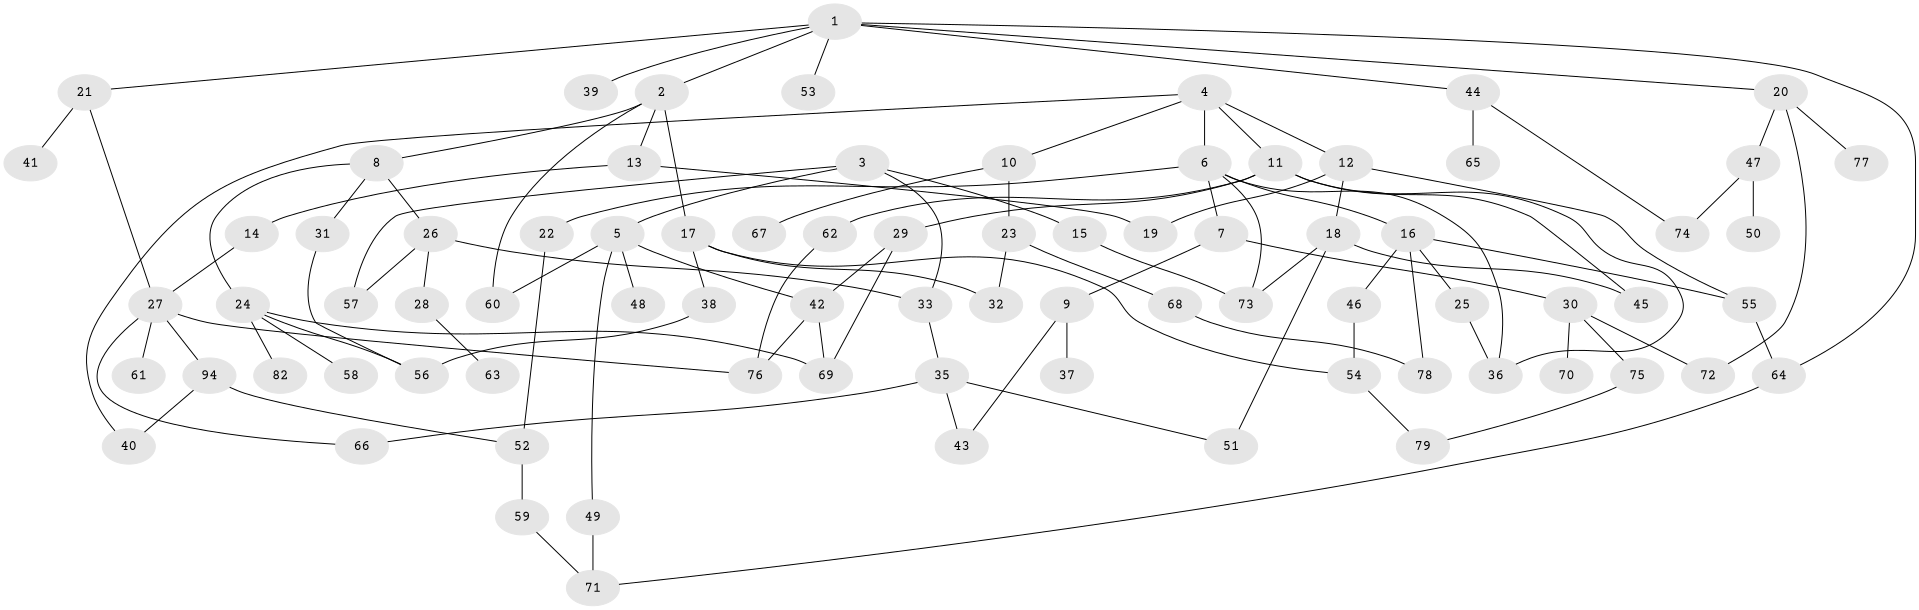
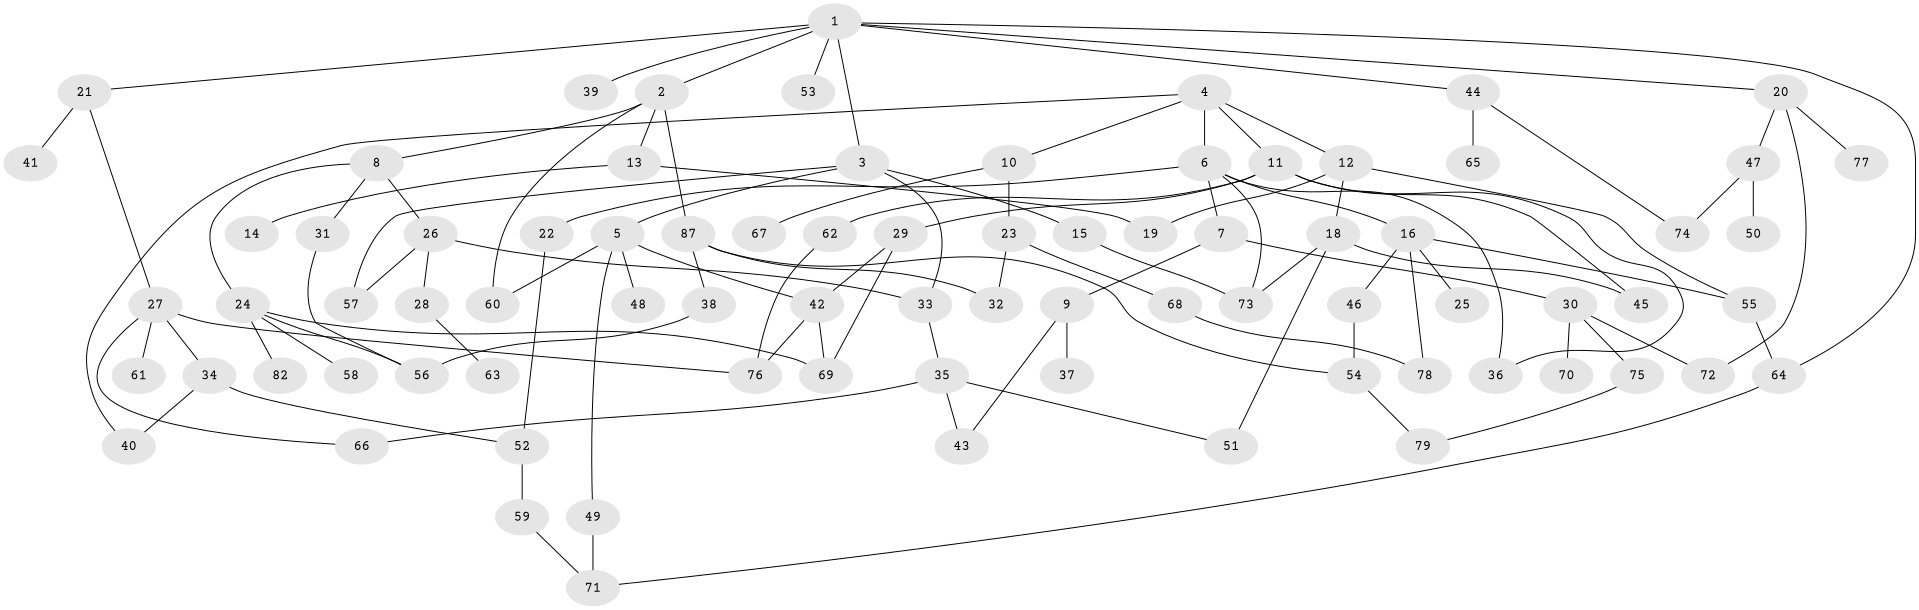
edge "1" -- "3": added
node "17": label "17" -> "87"
edge "14" -- "27": removed
edge "25" -- "36": removed
node "94": label "94" -> "34"
